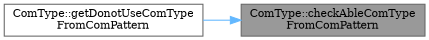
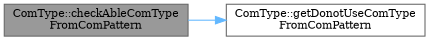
edge "ComType::getDonotUseComType FromComPattern" -> "ComType::checkAbleComType FromComPattern": reversed
